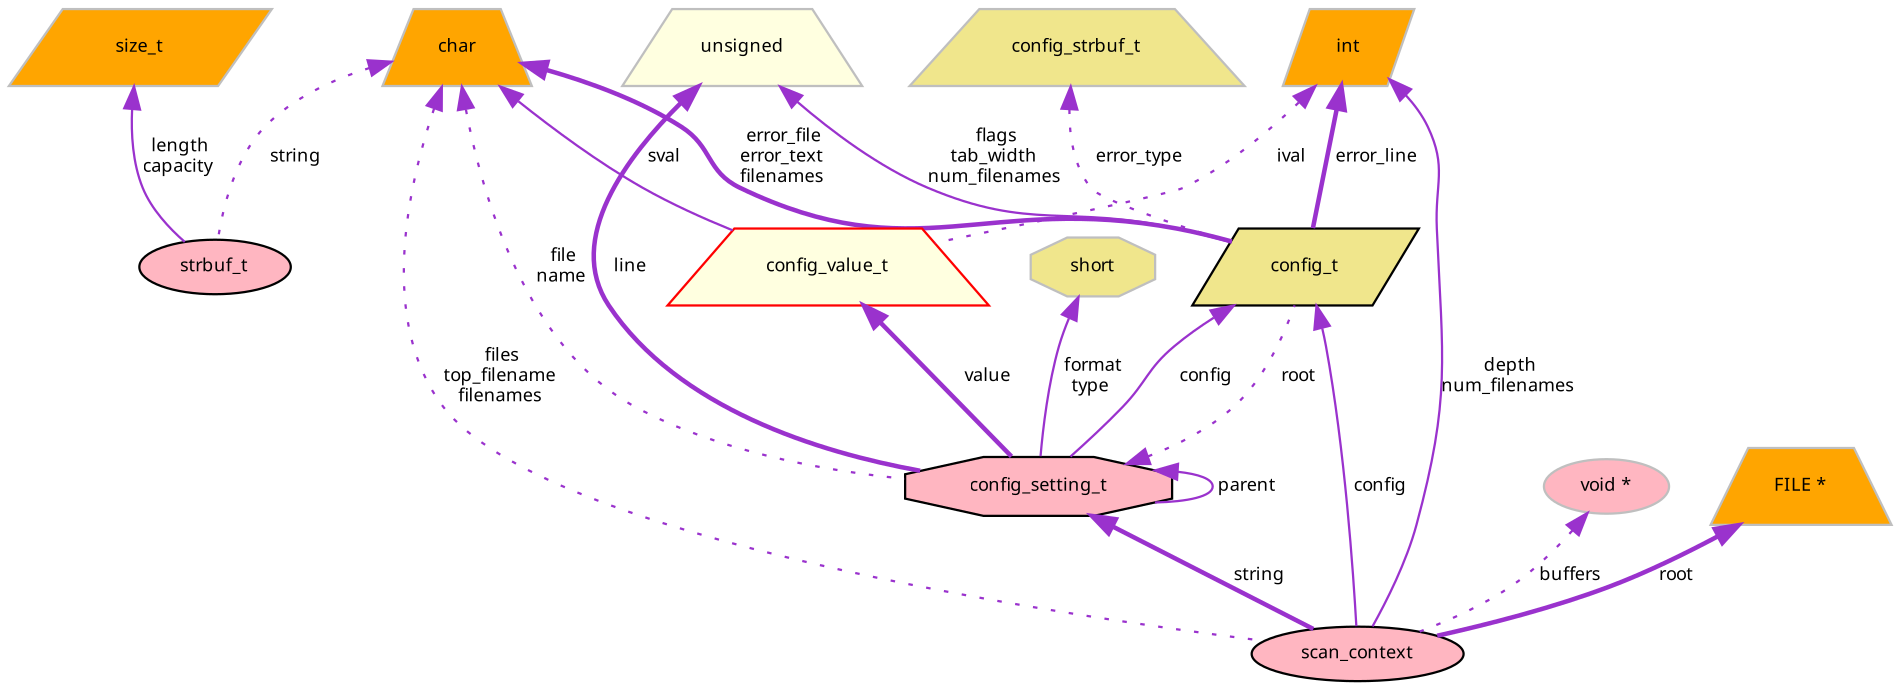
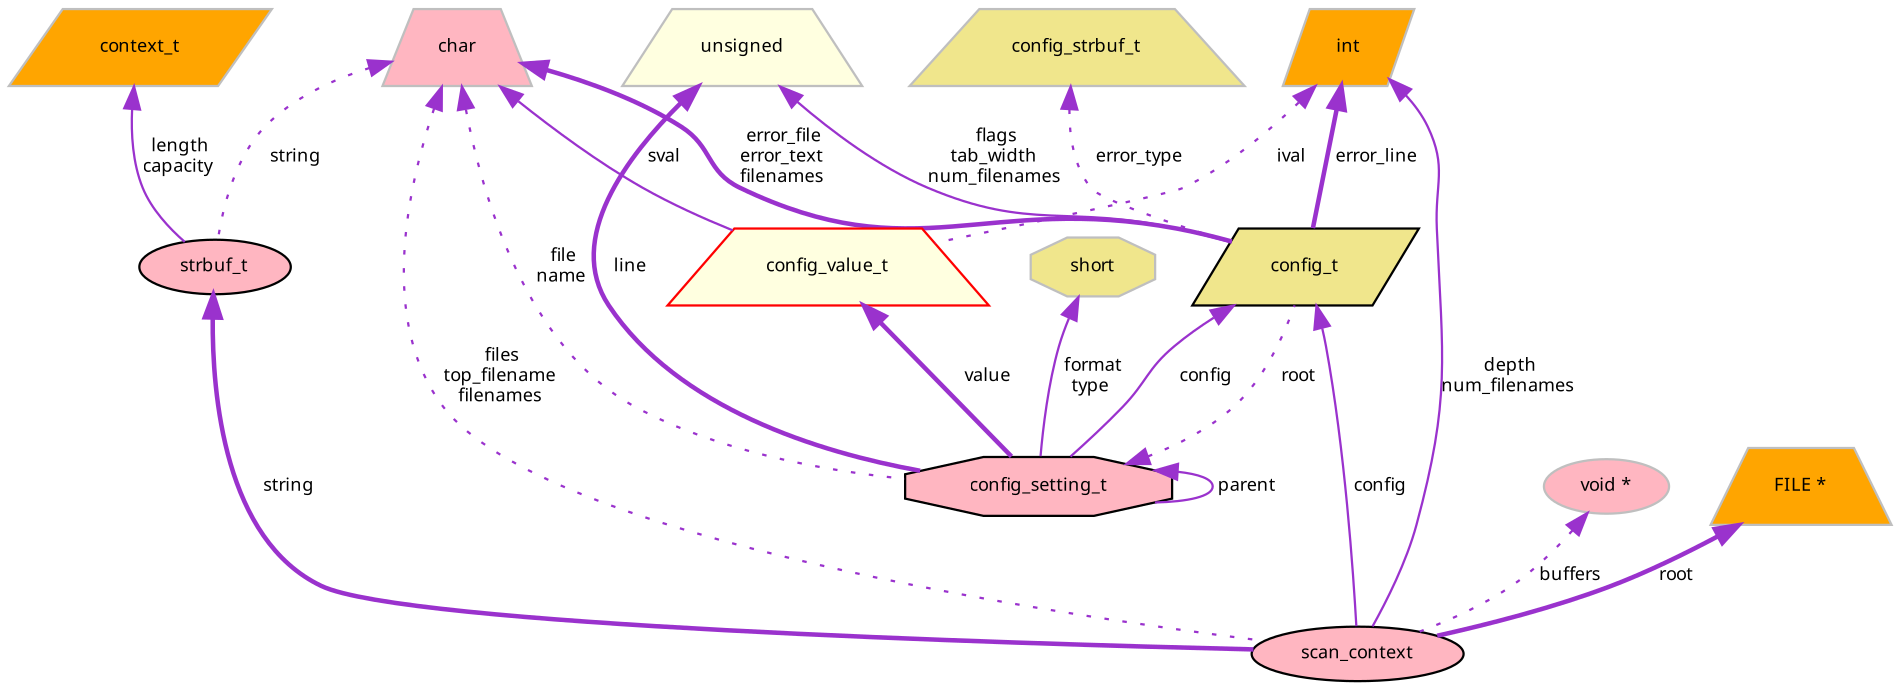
node "size_t": label "size_t" -> "context_t"
node "char": fillcolor orange -> lightpink
edge "scan_context" -> "config_setting_t": now "scan_context" -> "strbuf_t"
